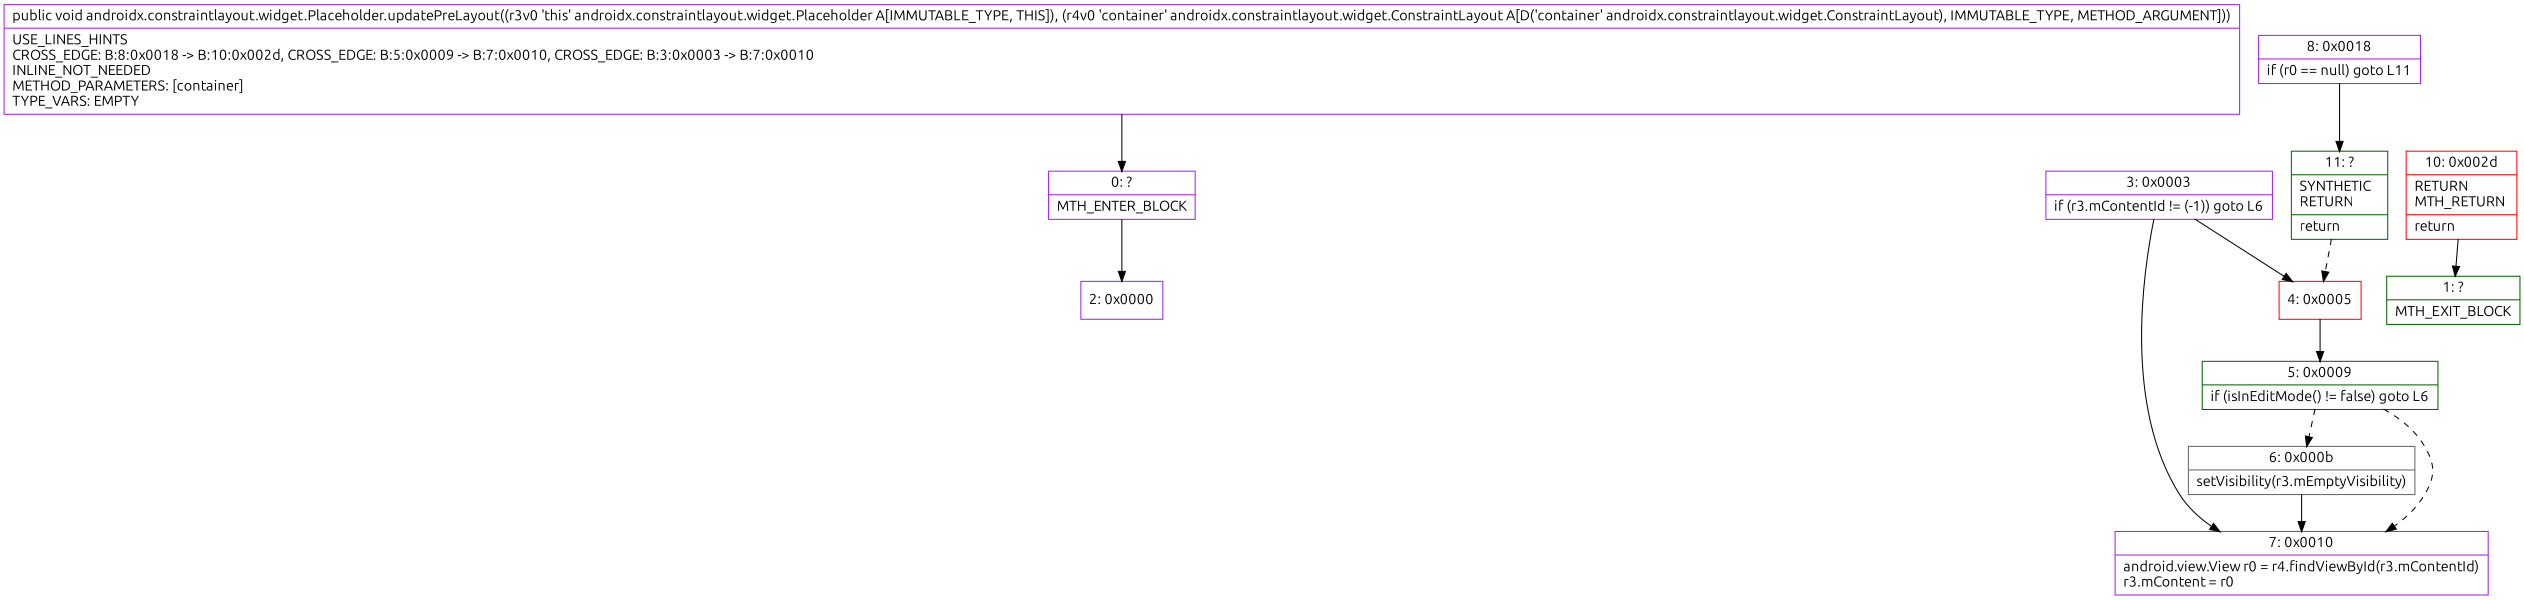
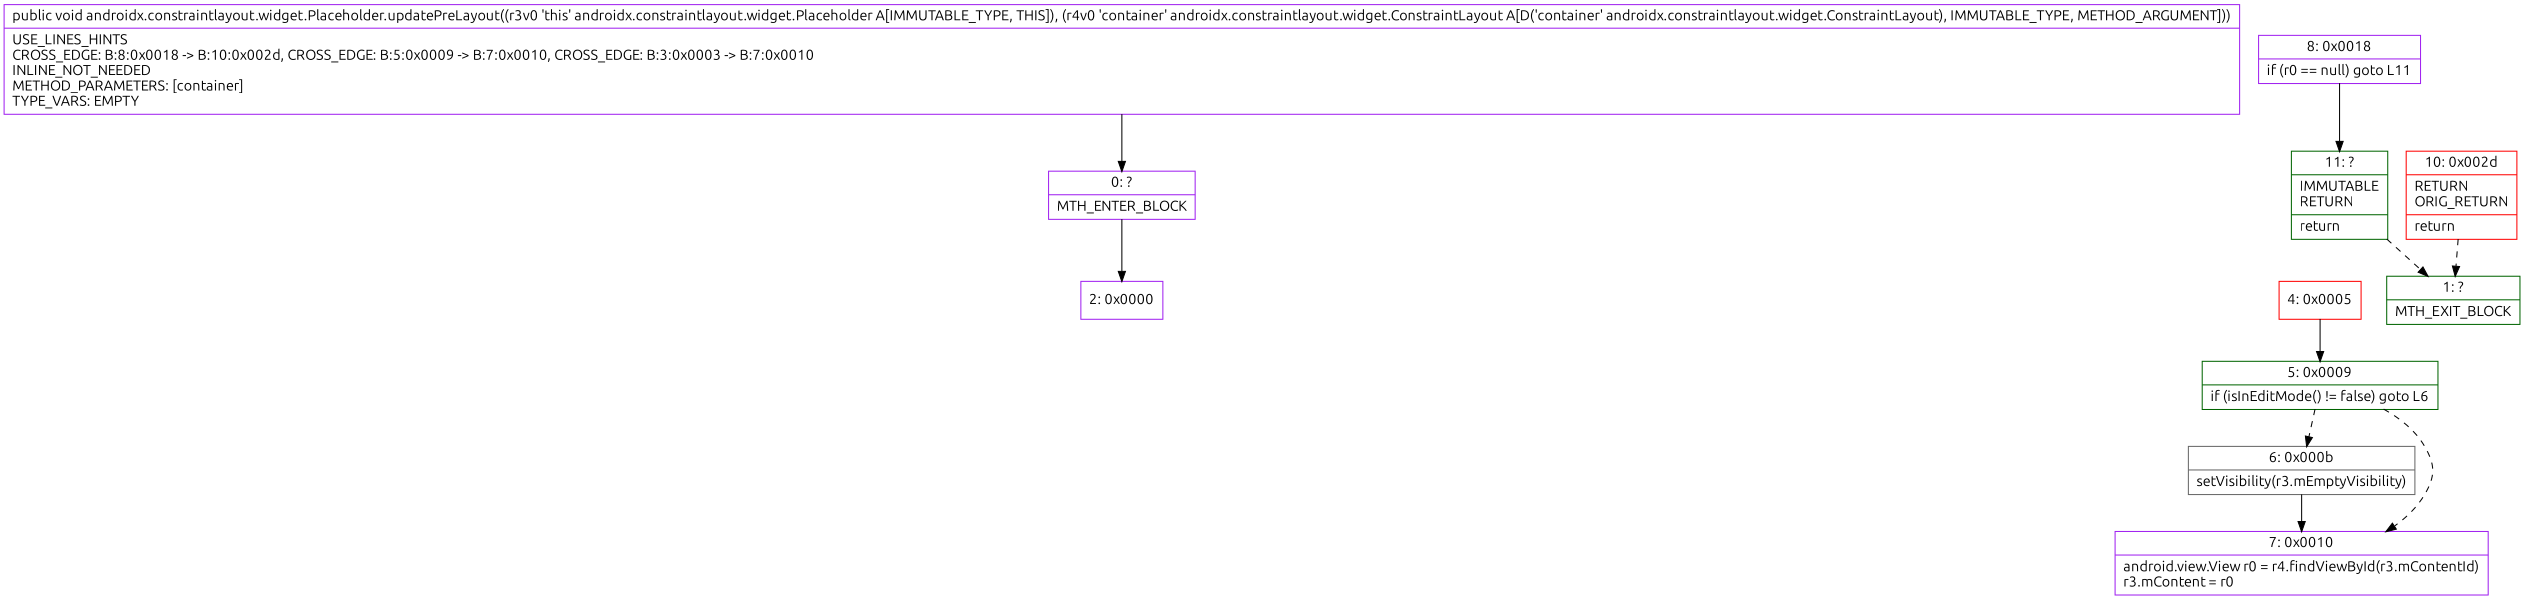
node "11: ?": text "SYNTHETIC" -> "IMMUTABLE"
node "3: 0x0003": removed
node "10: 0x002d": text "MTH_RETURN" -> "ORIG_RETURN"
edge "10: 0x002d" -> "1: ?": style solid -> dashed
edge "11: ?" -> "4: 0x0005": now "11: ?" -> "1: ?"
